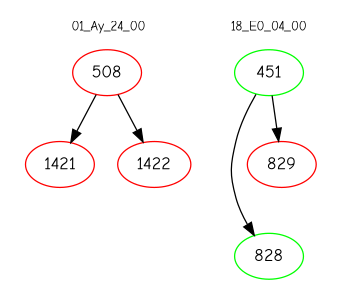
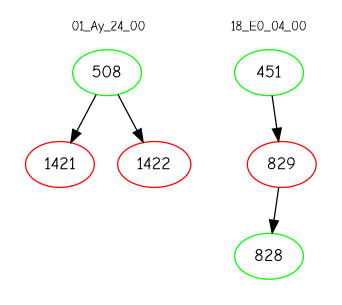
node "508": color red -> green
edge "451" -> "828": now "829" -> "828"
